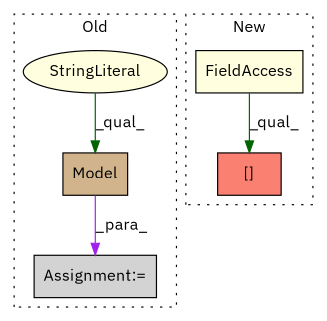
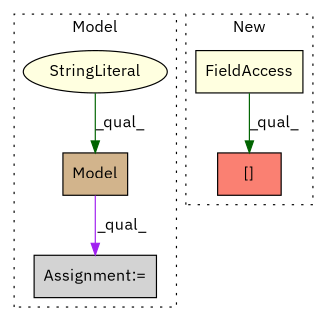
cluster "Old": label "Old" -> "Model"
edge "Model" -> "Assignment:=": label "_para_" -> "_qual_"
